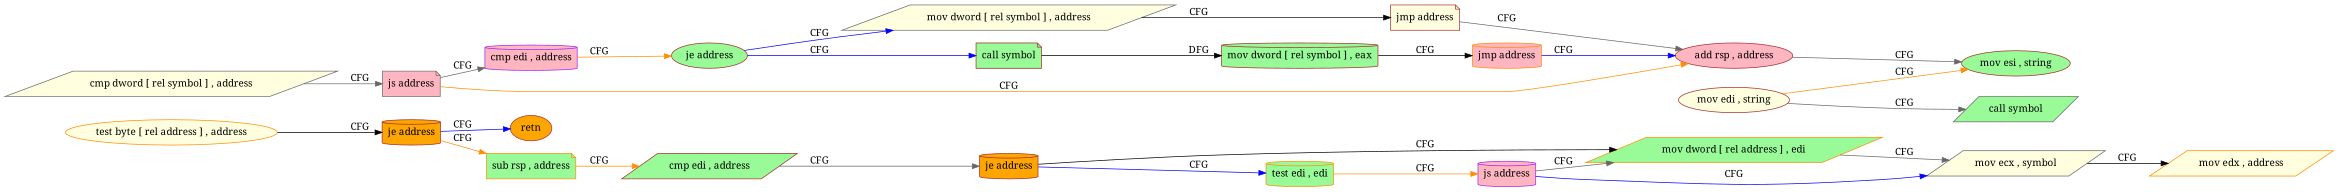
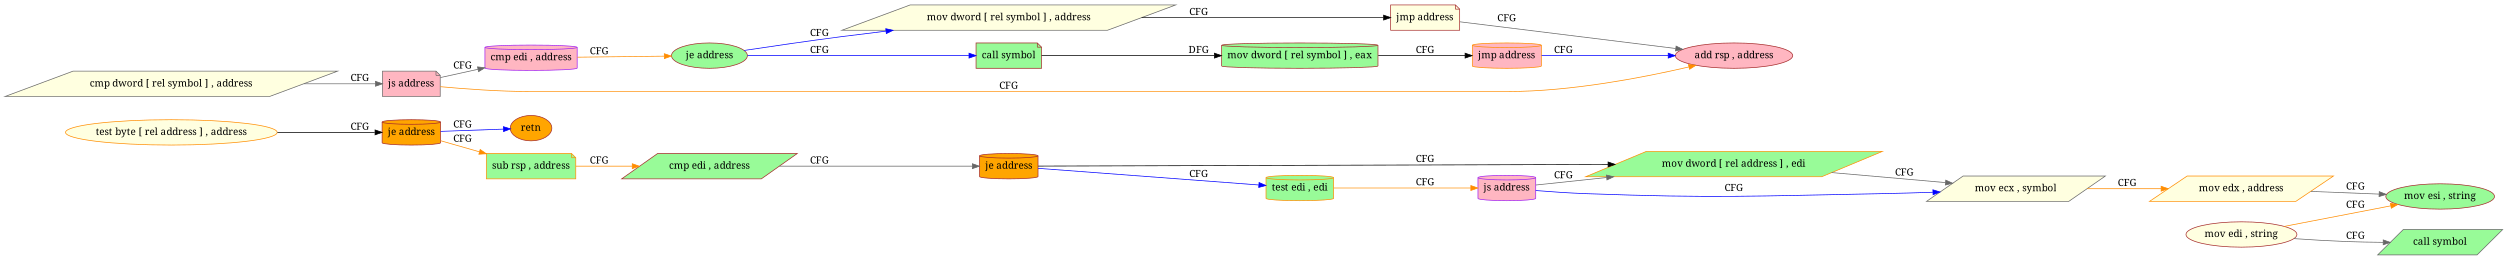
edge "add rsp , address" -> "mov esi , string": now "mov edx , address" -> "mov esi , string"
edge "mov ecx , symbol" -> "mov edx , address": color black -> darkorange
